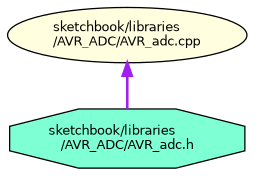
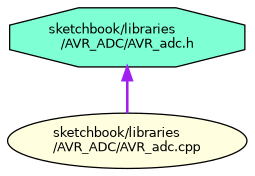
edge "sketchbook/libraries /AVR_ADC/AVR_adc.h" -> "sketchbook/libraries /AVR_ADC/AVR_adc.cpp": reversed
